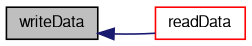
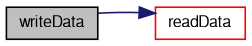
edge "readData" -> "writeData": reversed
